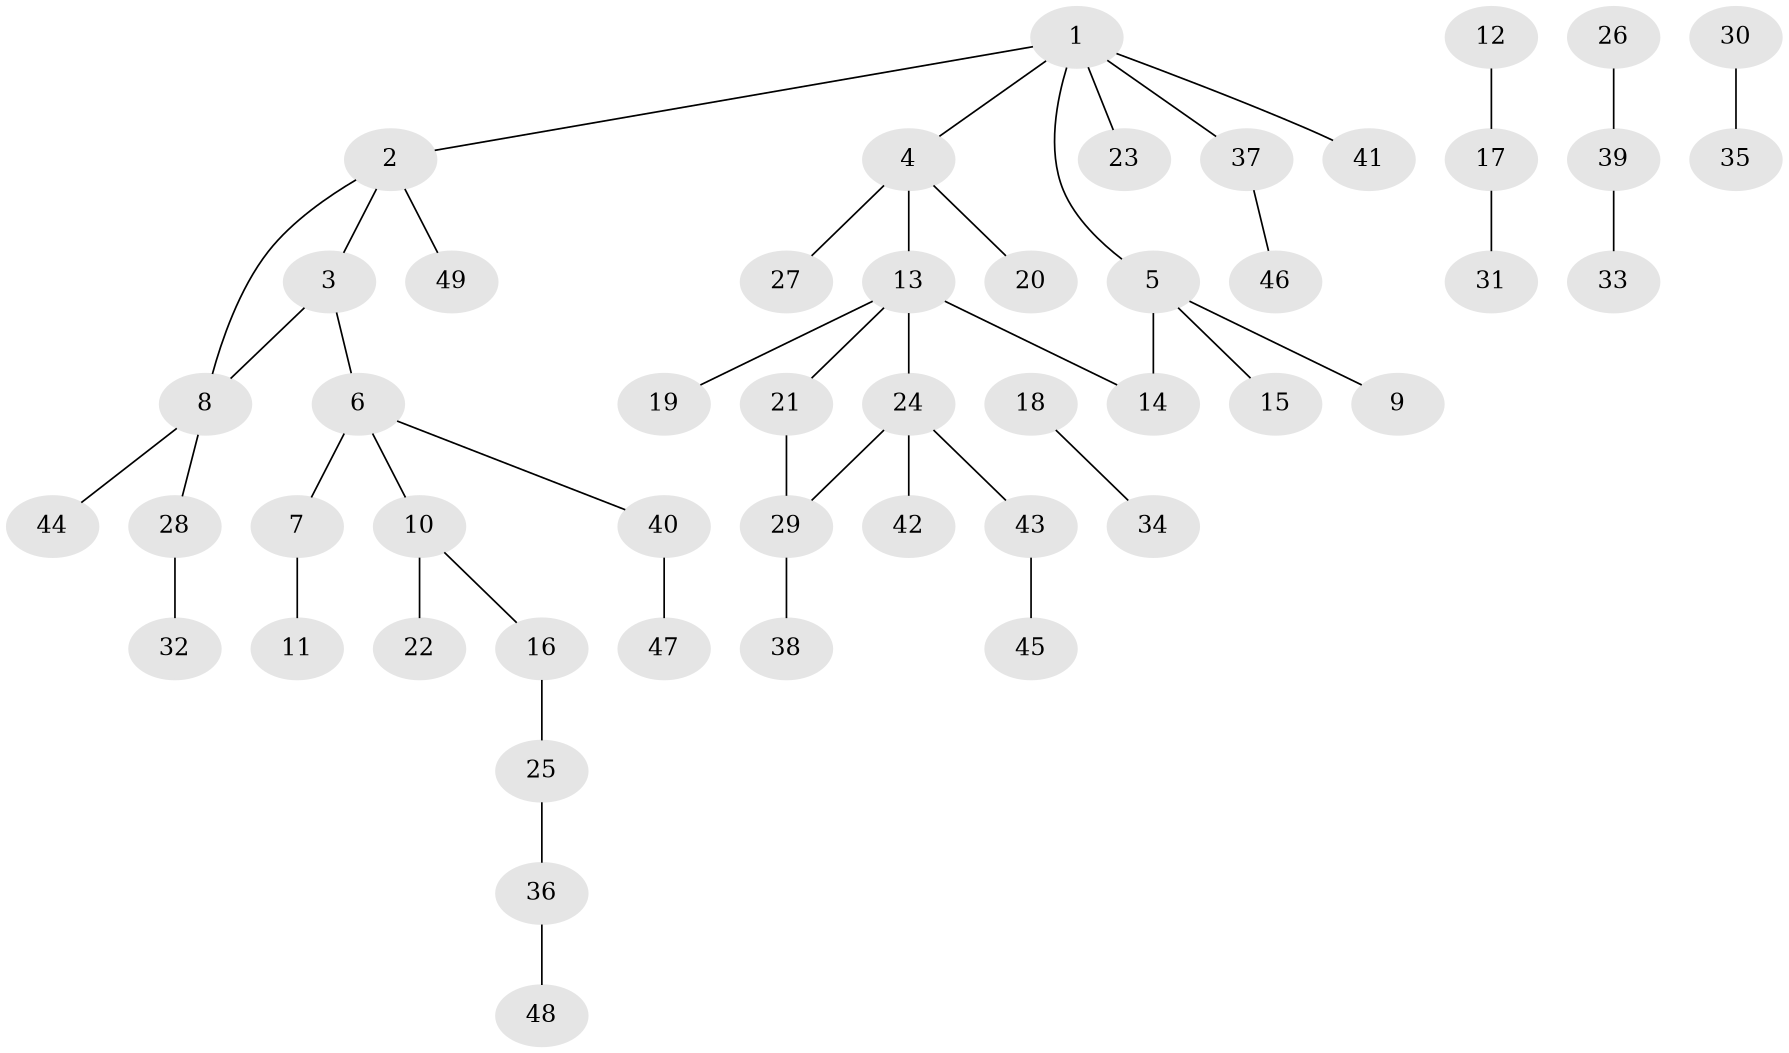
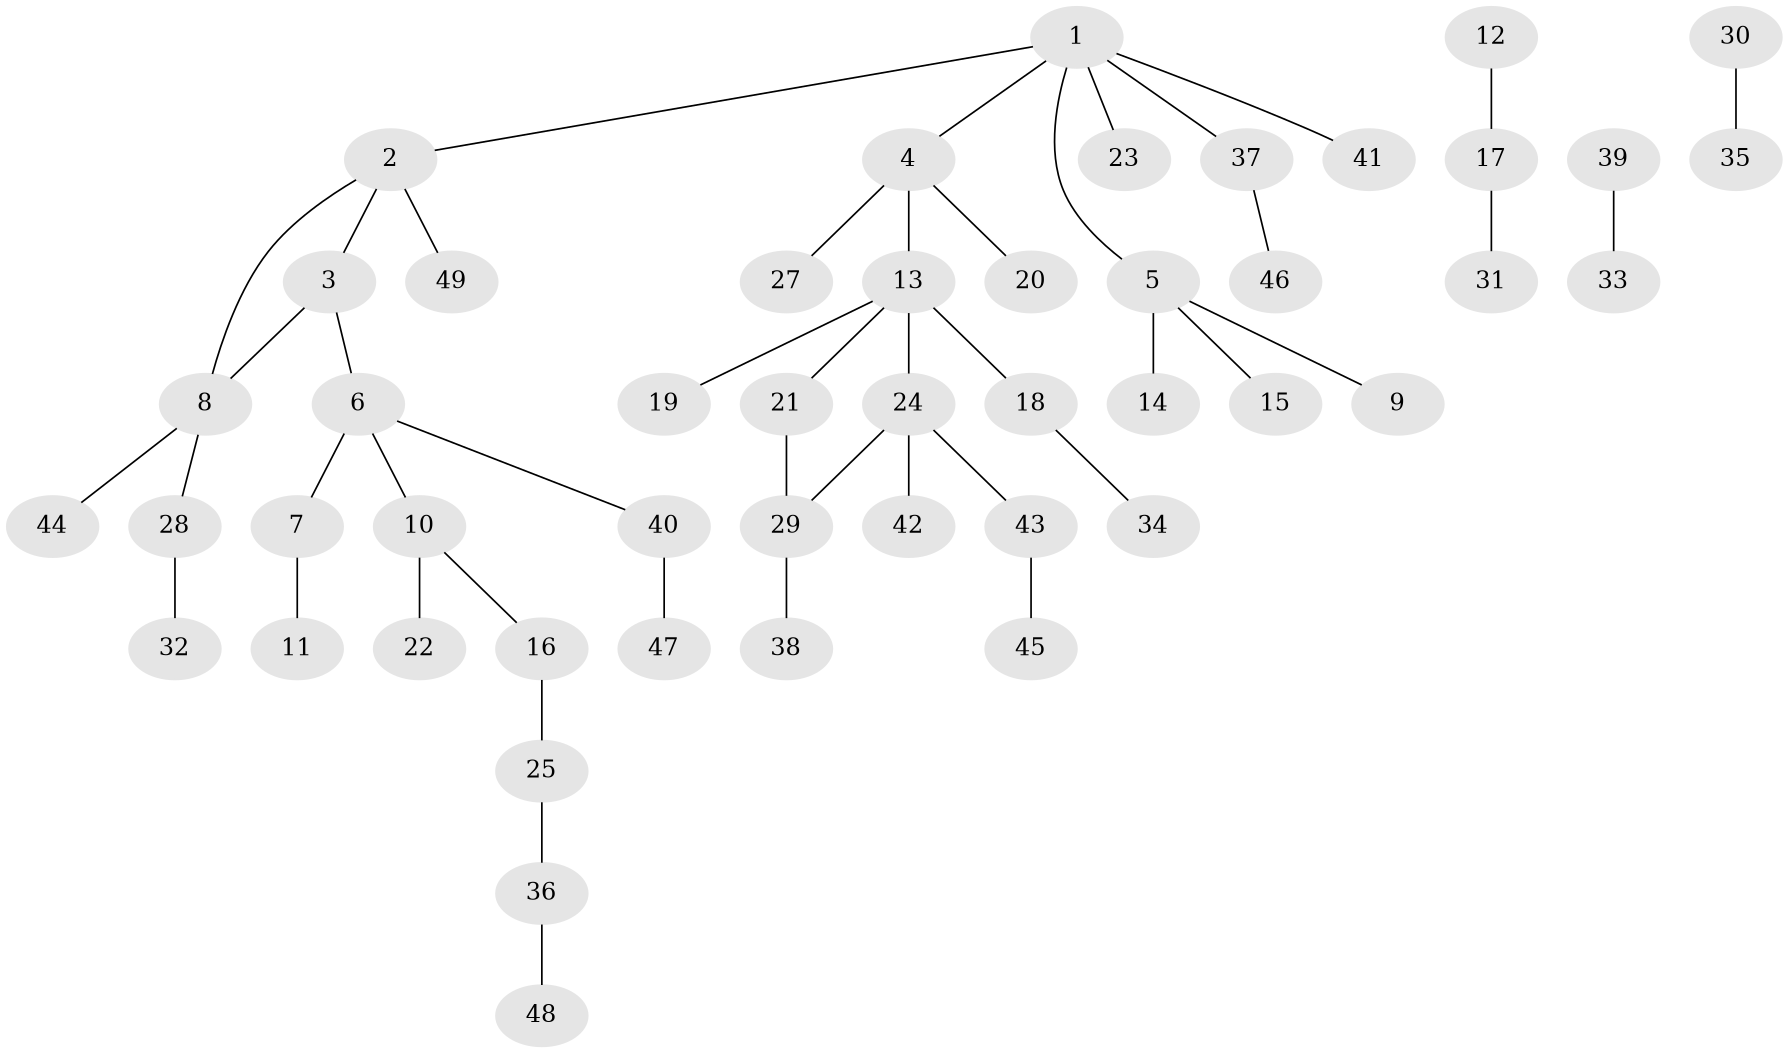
node "26": removed
edge "13" -- "14": now "13" -- "18"
